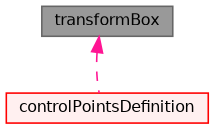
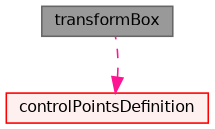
edge "controlPointsDefinition" -> "transformBox": reversed
